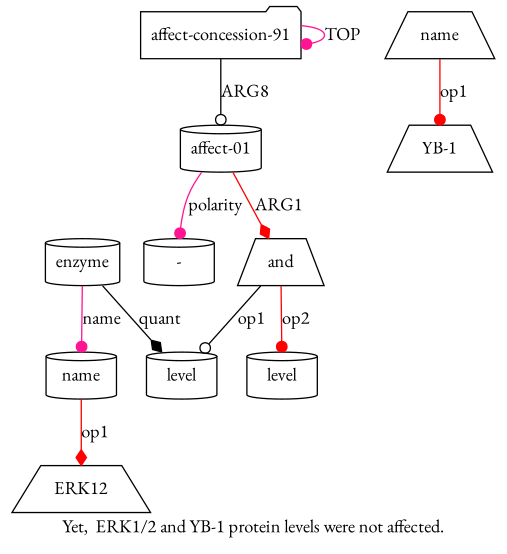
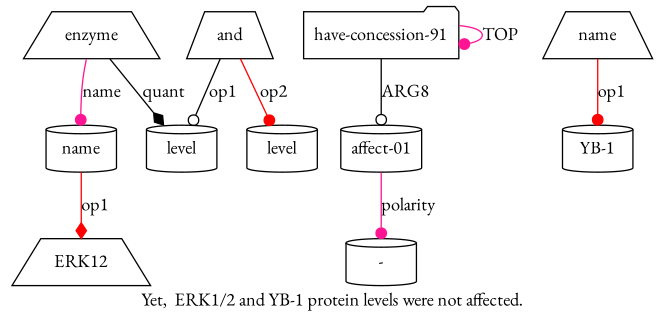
node "affect-concession-91": label "affect-concession-91" -> "have-concession-91"
node "YB-1": shape trapezium -> cylinder
edge "affect-01" -> "and": removed, label "ARG1"
node "enzyme": shape cylinder -> trapezium
